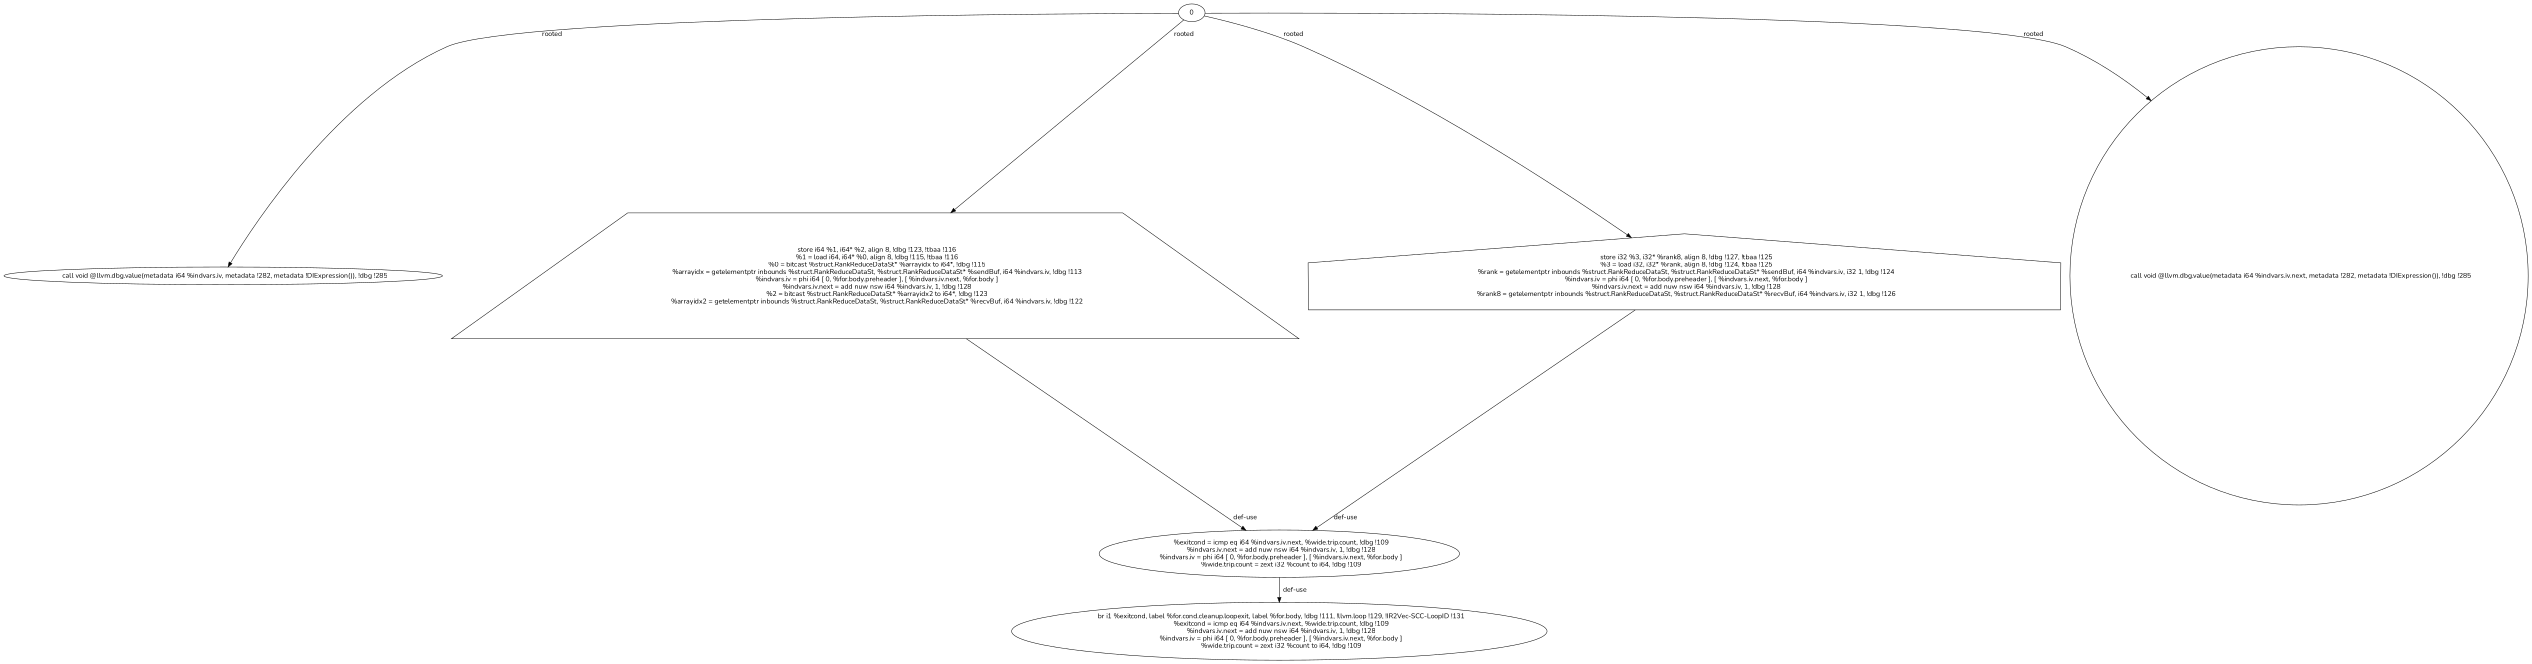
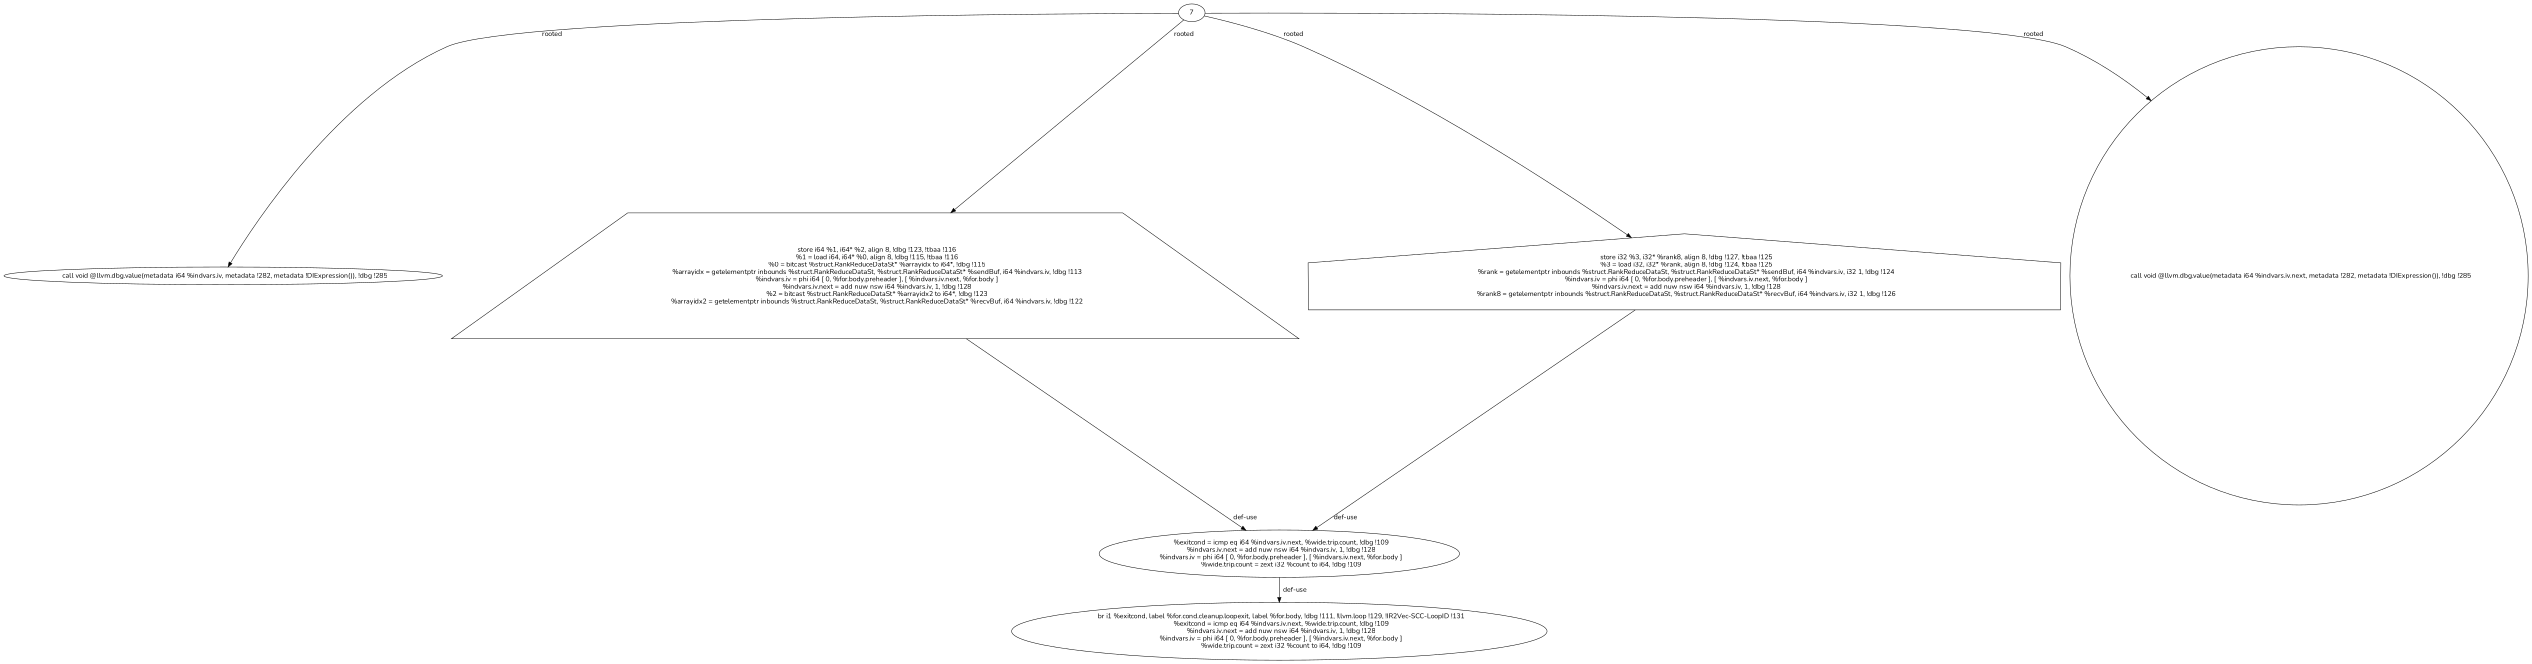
node "0": label "0" -> "7"
